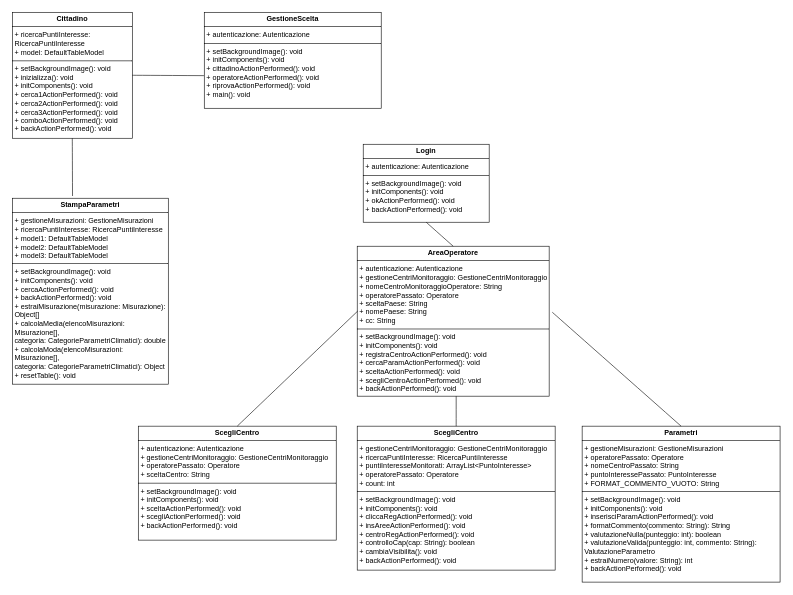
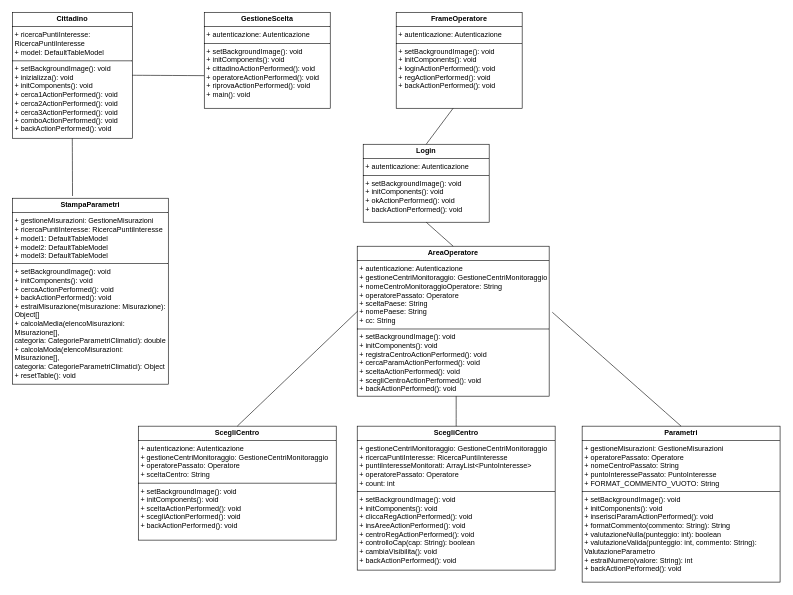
node "GestioneScelta + autenticazione: Autenticazione + setBackgroundImage(): void + initComponents(): void + cittadinoActionPerformed(): void + operatoreActionPerformed(): void + riprovaActionPerformed(): void + main(): void": size 177x96 -> 126x96
node "FrameOperatore + autenticazione: Autenticazione + setBackgroundImage(): void + initComponents(): void + loginActionPerformed(): void + regActionPerformed(): void + backActionPerformed(): void": added
edge "FrameOperatore + autenticazione: Autenticazione + setBackgroundImage(): void + initComponents(): void + loginActionPerformed(): void + regActionPerformed(): void + backActionPerformed(): void" -- "Login + autenticazione: Autenticazione + setBackgroundImage(): void + initComponents(): void + okActionPerformed(): void + backActionPerformed(): void": added
